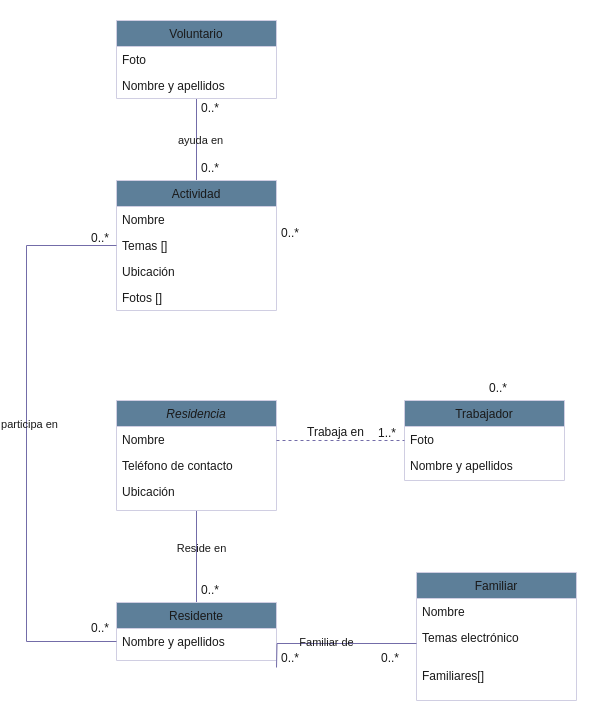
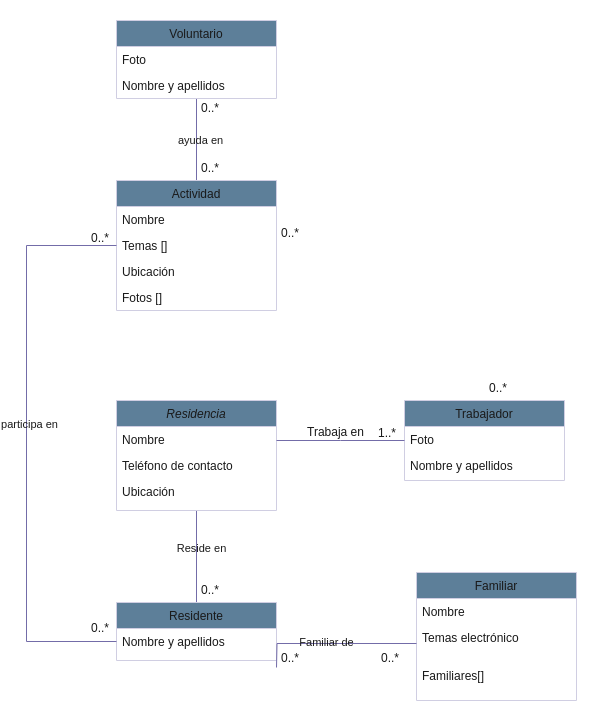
edge "Trabajador" -- "Residencia": style dashed -> solid
